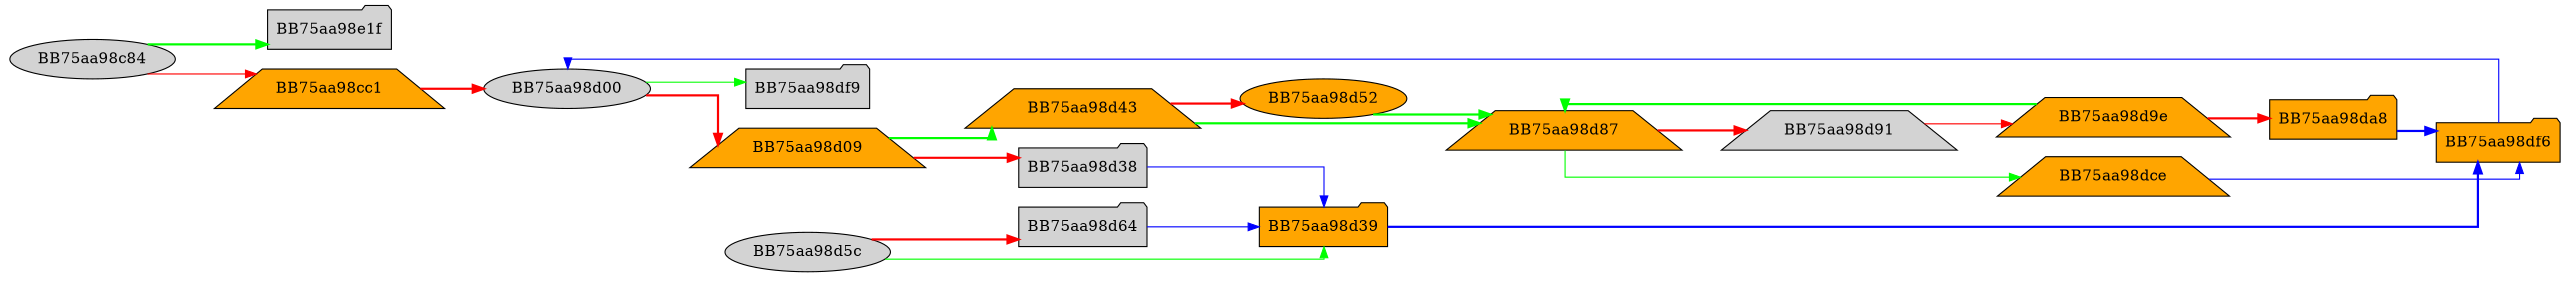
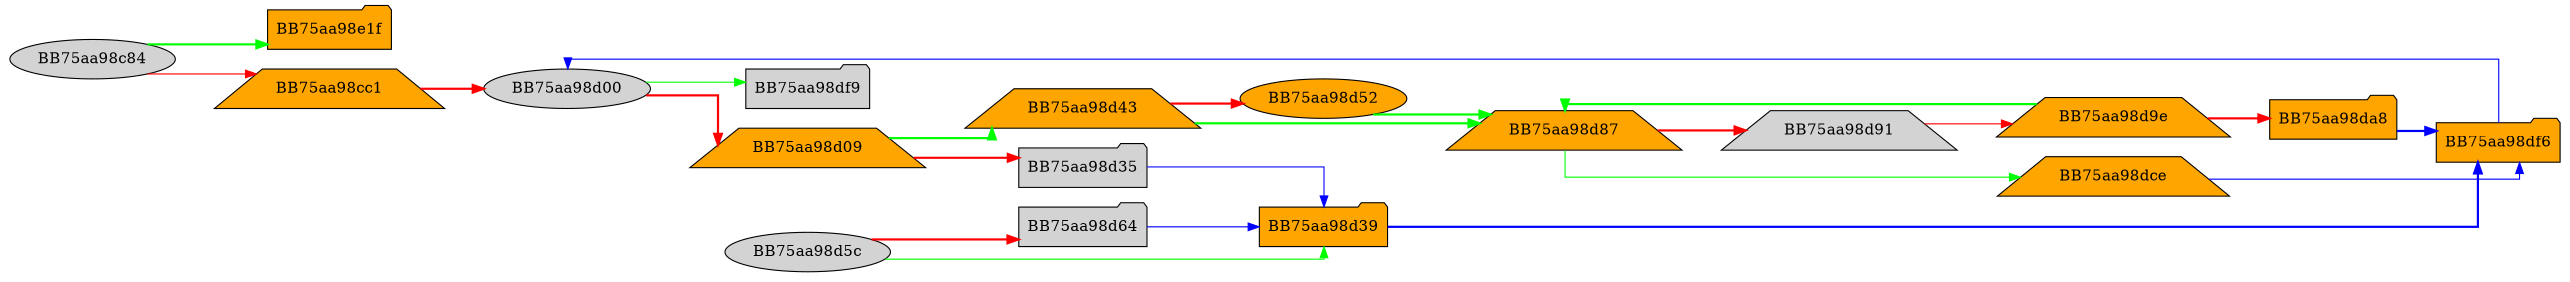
node "BB75aa98e1f": fillcolor lightgrey -> orange
node "BB75aa98d38": label "BB75aa98d38" -> "BB75aa98d35"
